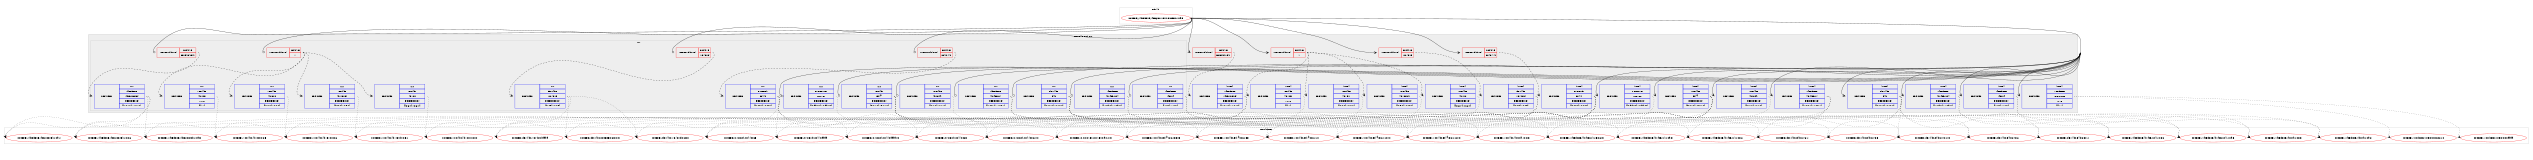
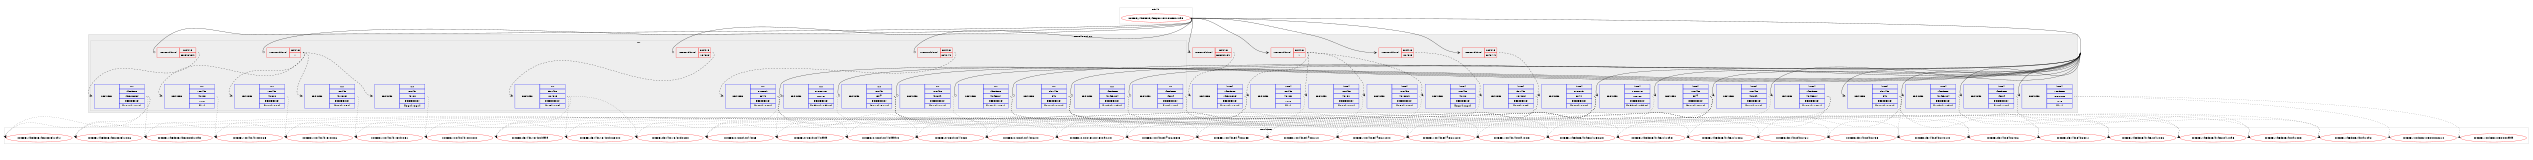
node "portage://dev-libs/portage-1.23.0-r1": label "portage://dev-libs/portage-1.23.0-r1" -> "portage://dev-libs/wayland-1.23.0-r1"
